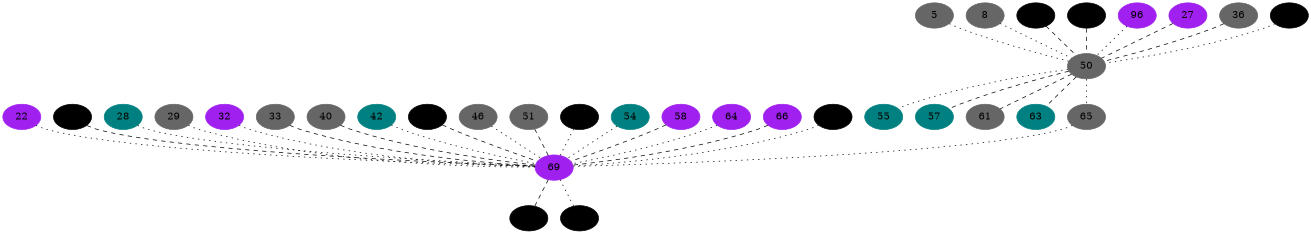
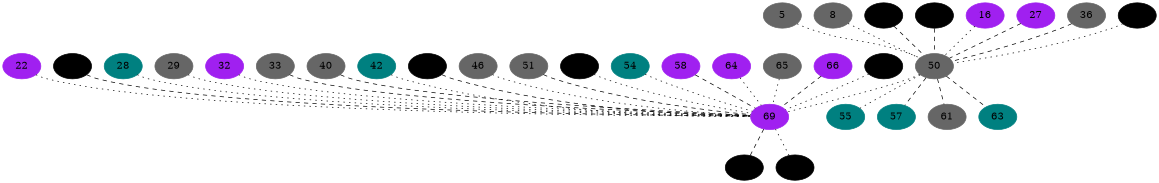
node "96": label "96" -> "16"
edge "50" -- "65": now "50" -- "69"
